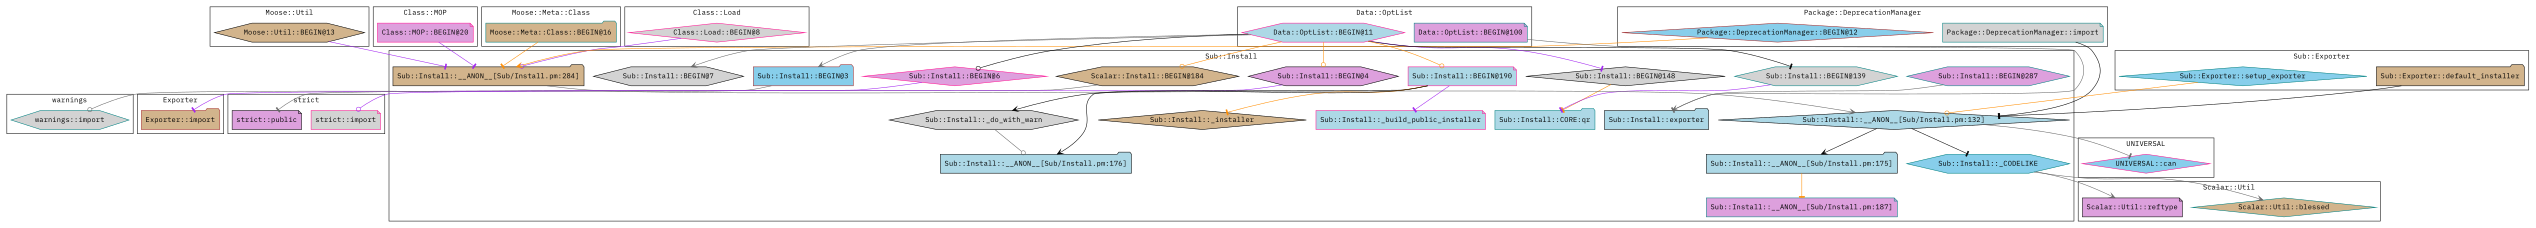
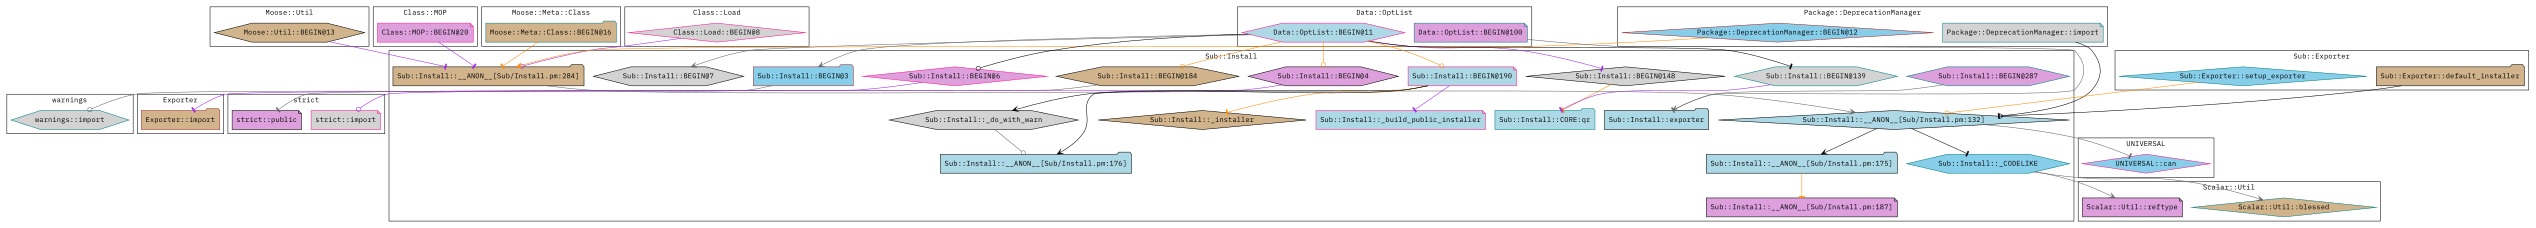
node "Scalar::Install::BEGIN@184": label "Scalar::Install::BEGIN@184" -> "Sub::Install::BEGIN@184"
edge "Sub::Exporter::default_installer" -> "Sub::Install::__ANON__[Sub/Install.pm:132]": arrowhead tee -> odot
node "Sub::Install::__ANON__[Sub/Install.pm:187]": color teal -> black
